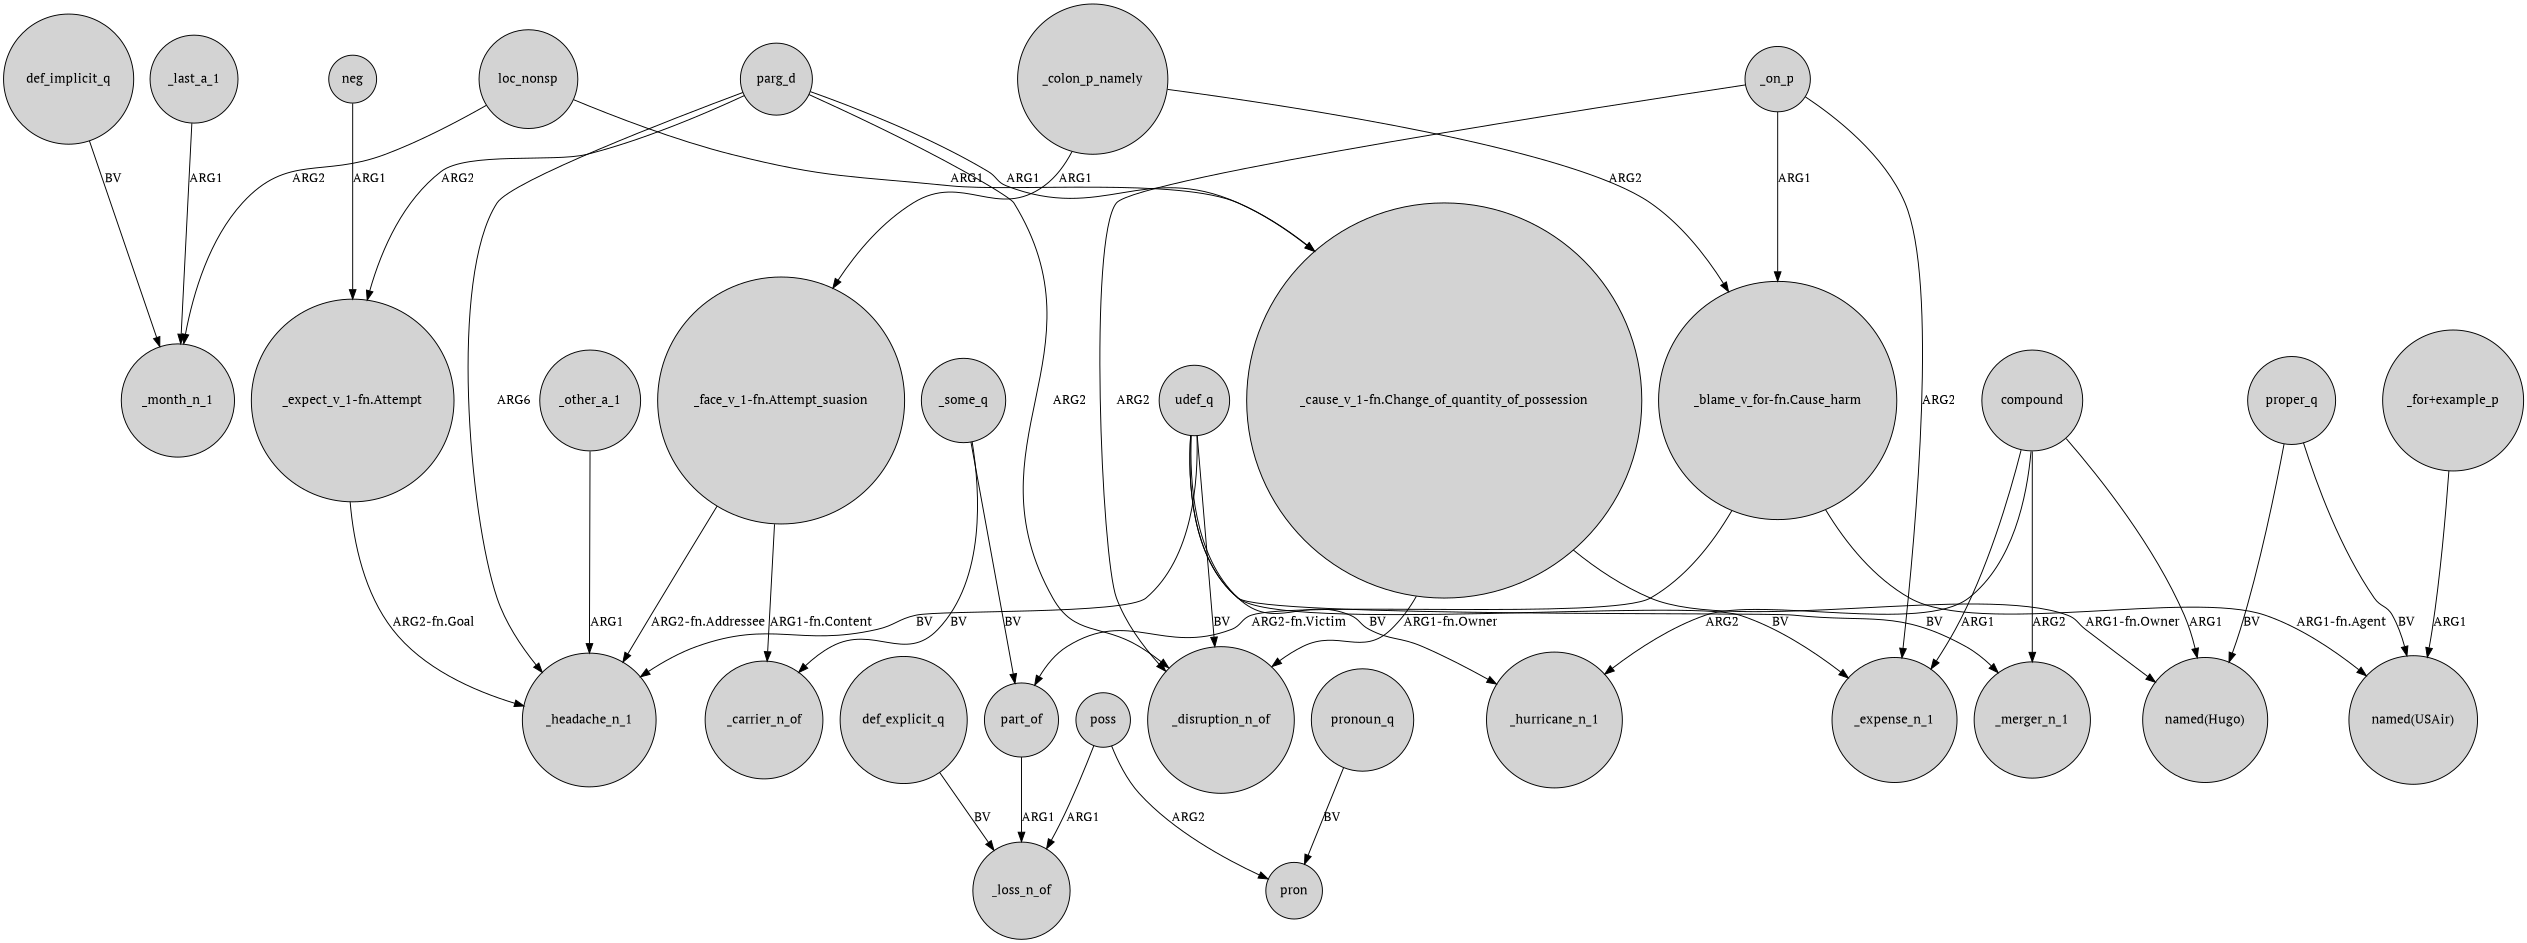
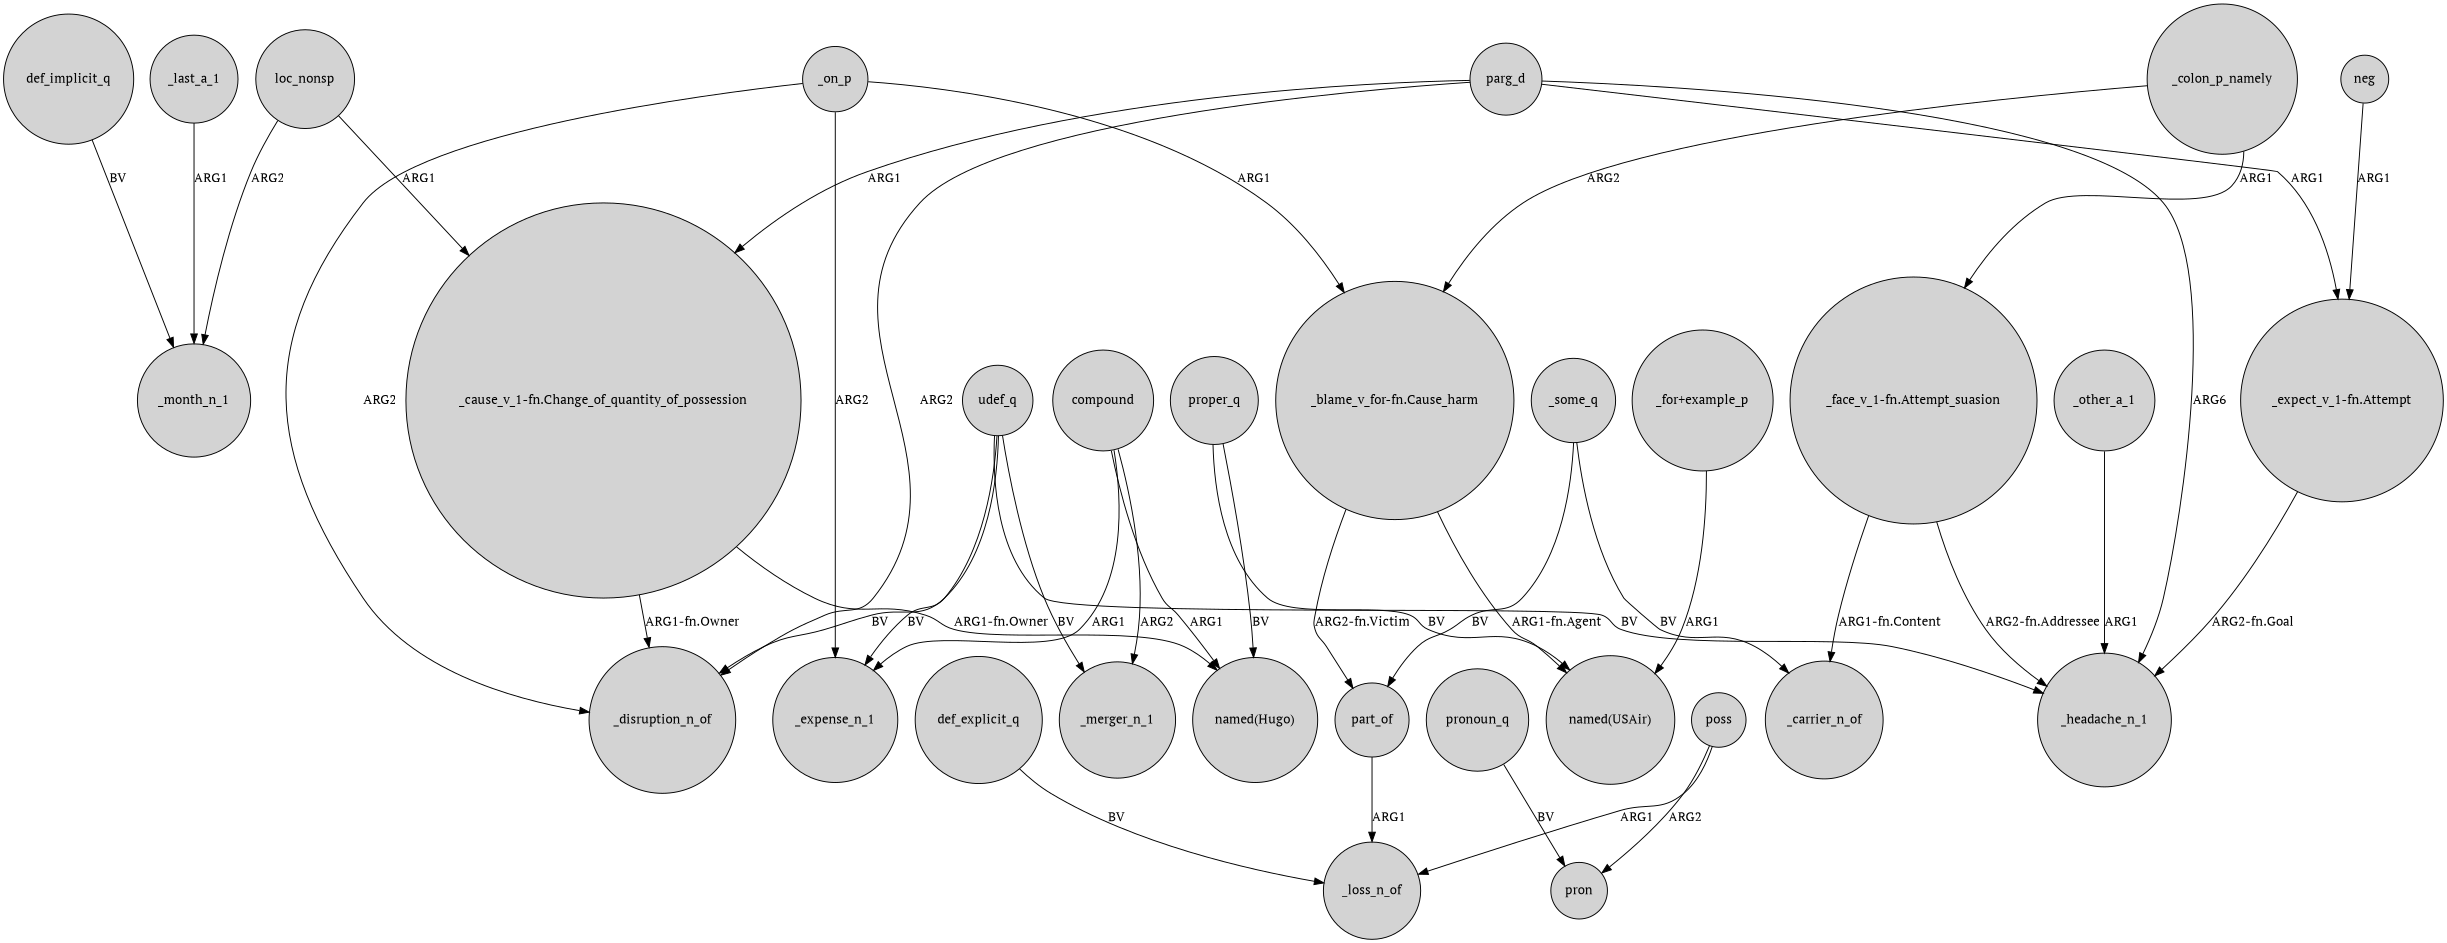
edge "parg_d" -> "_expect_v_1-fn.Attempt": label "ARG2" -> "ARG1"
node "_hurricane_n_1": removed
